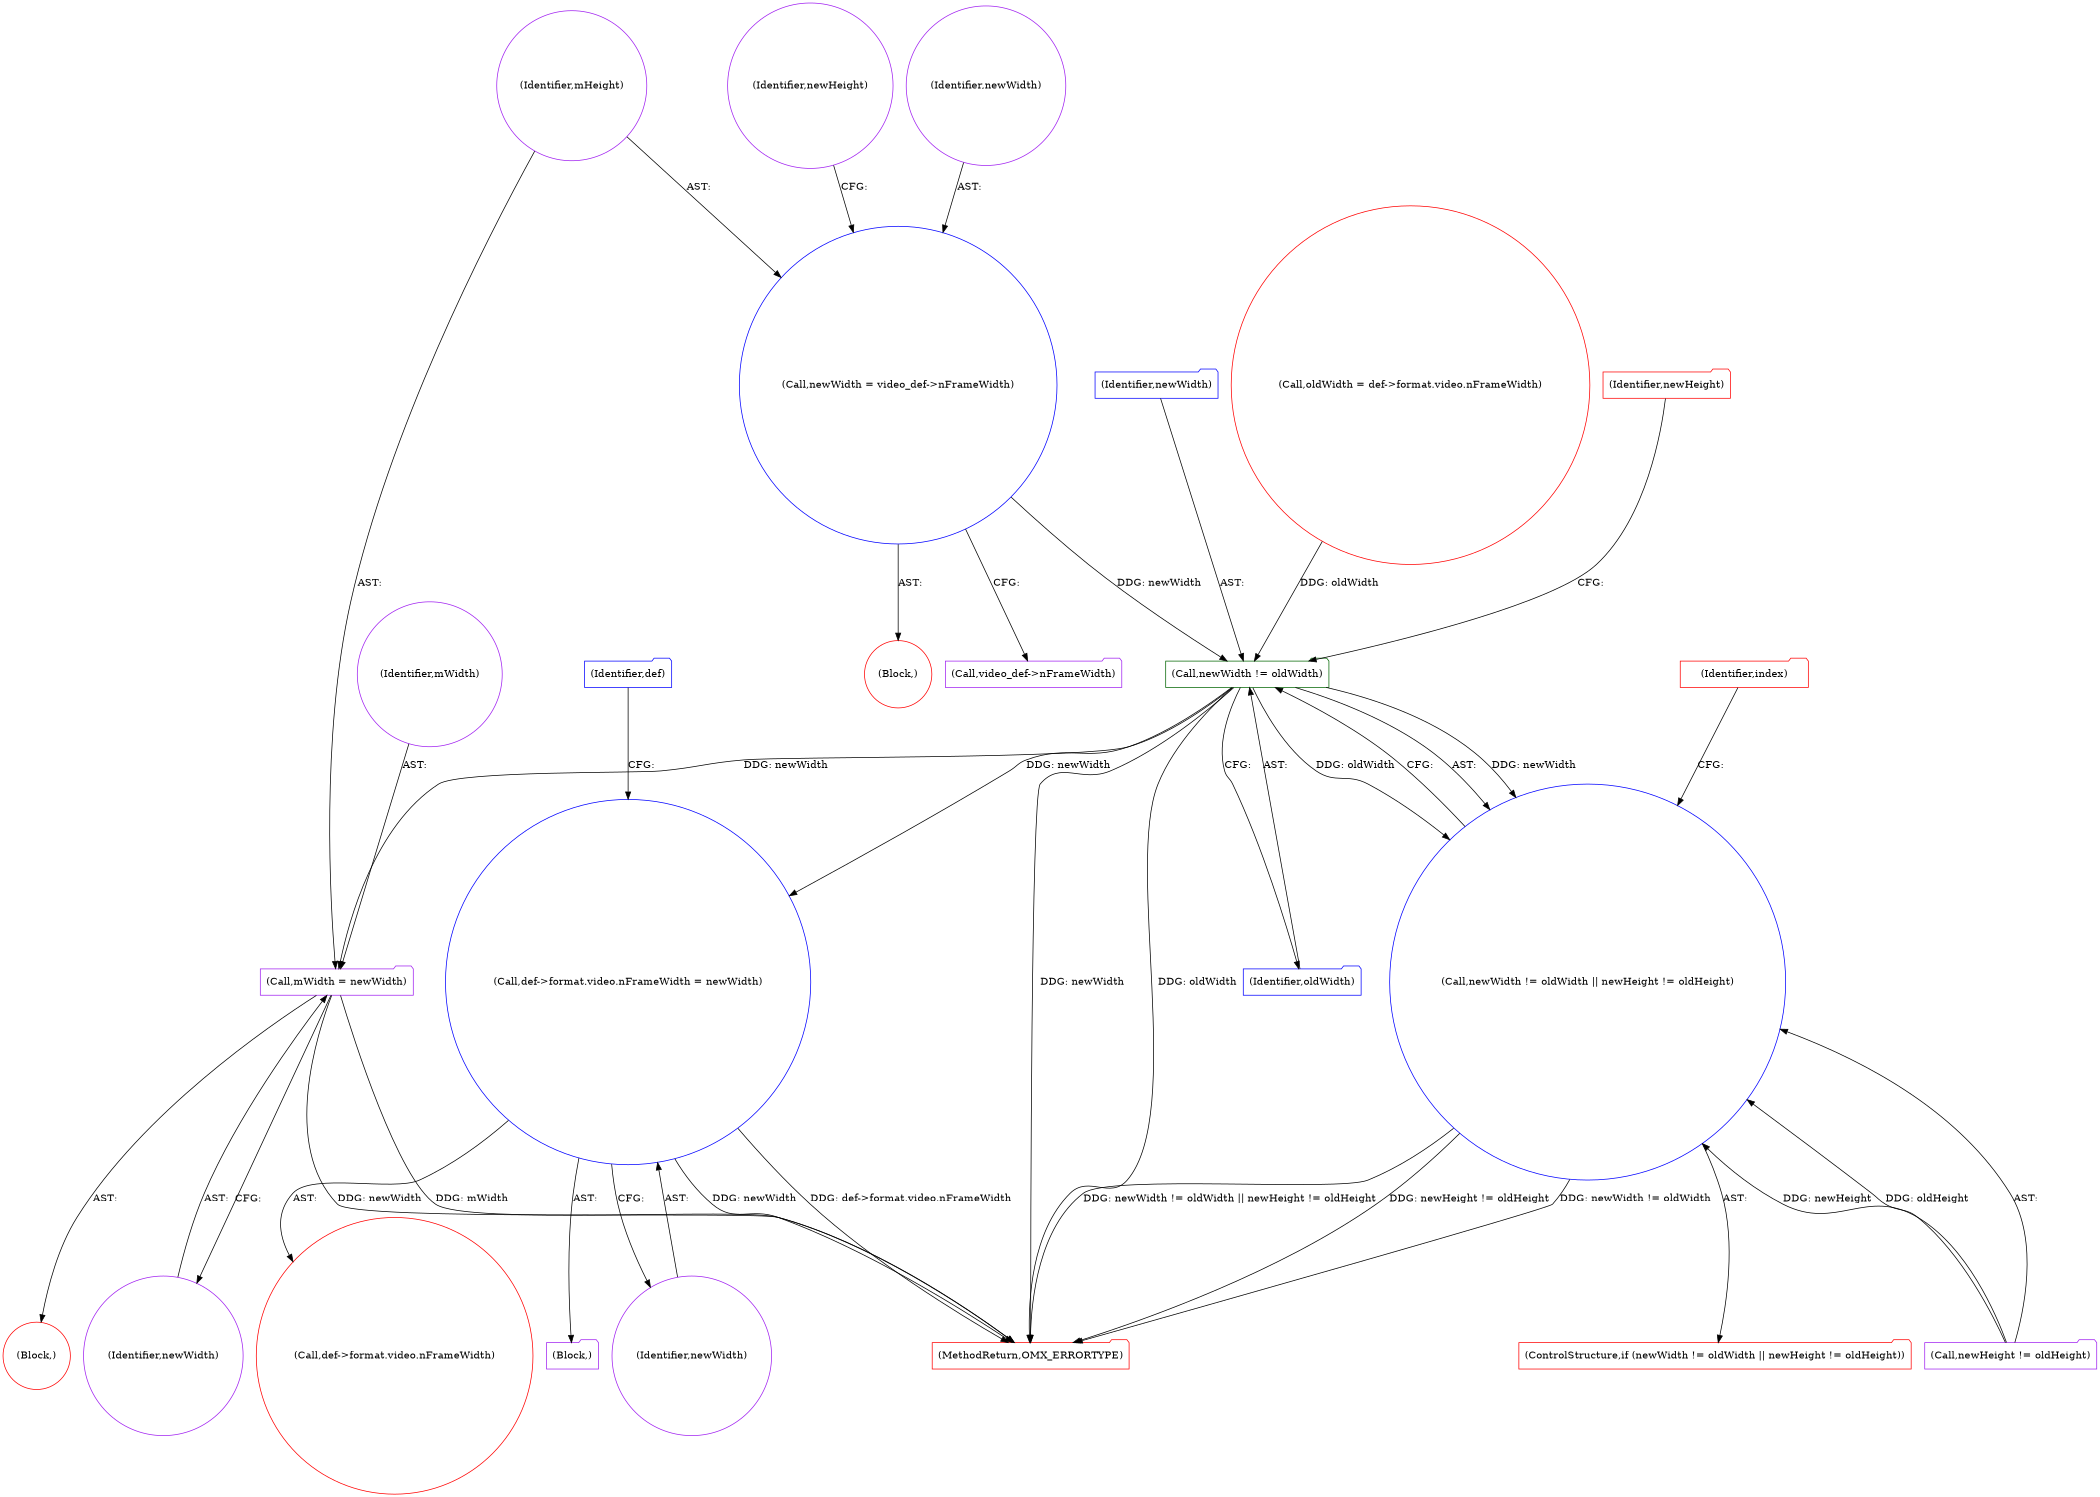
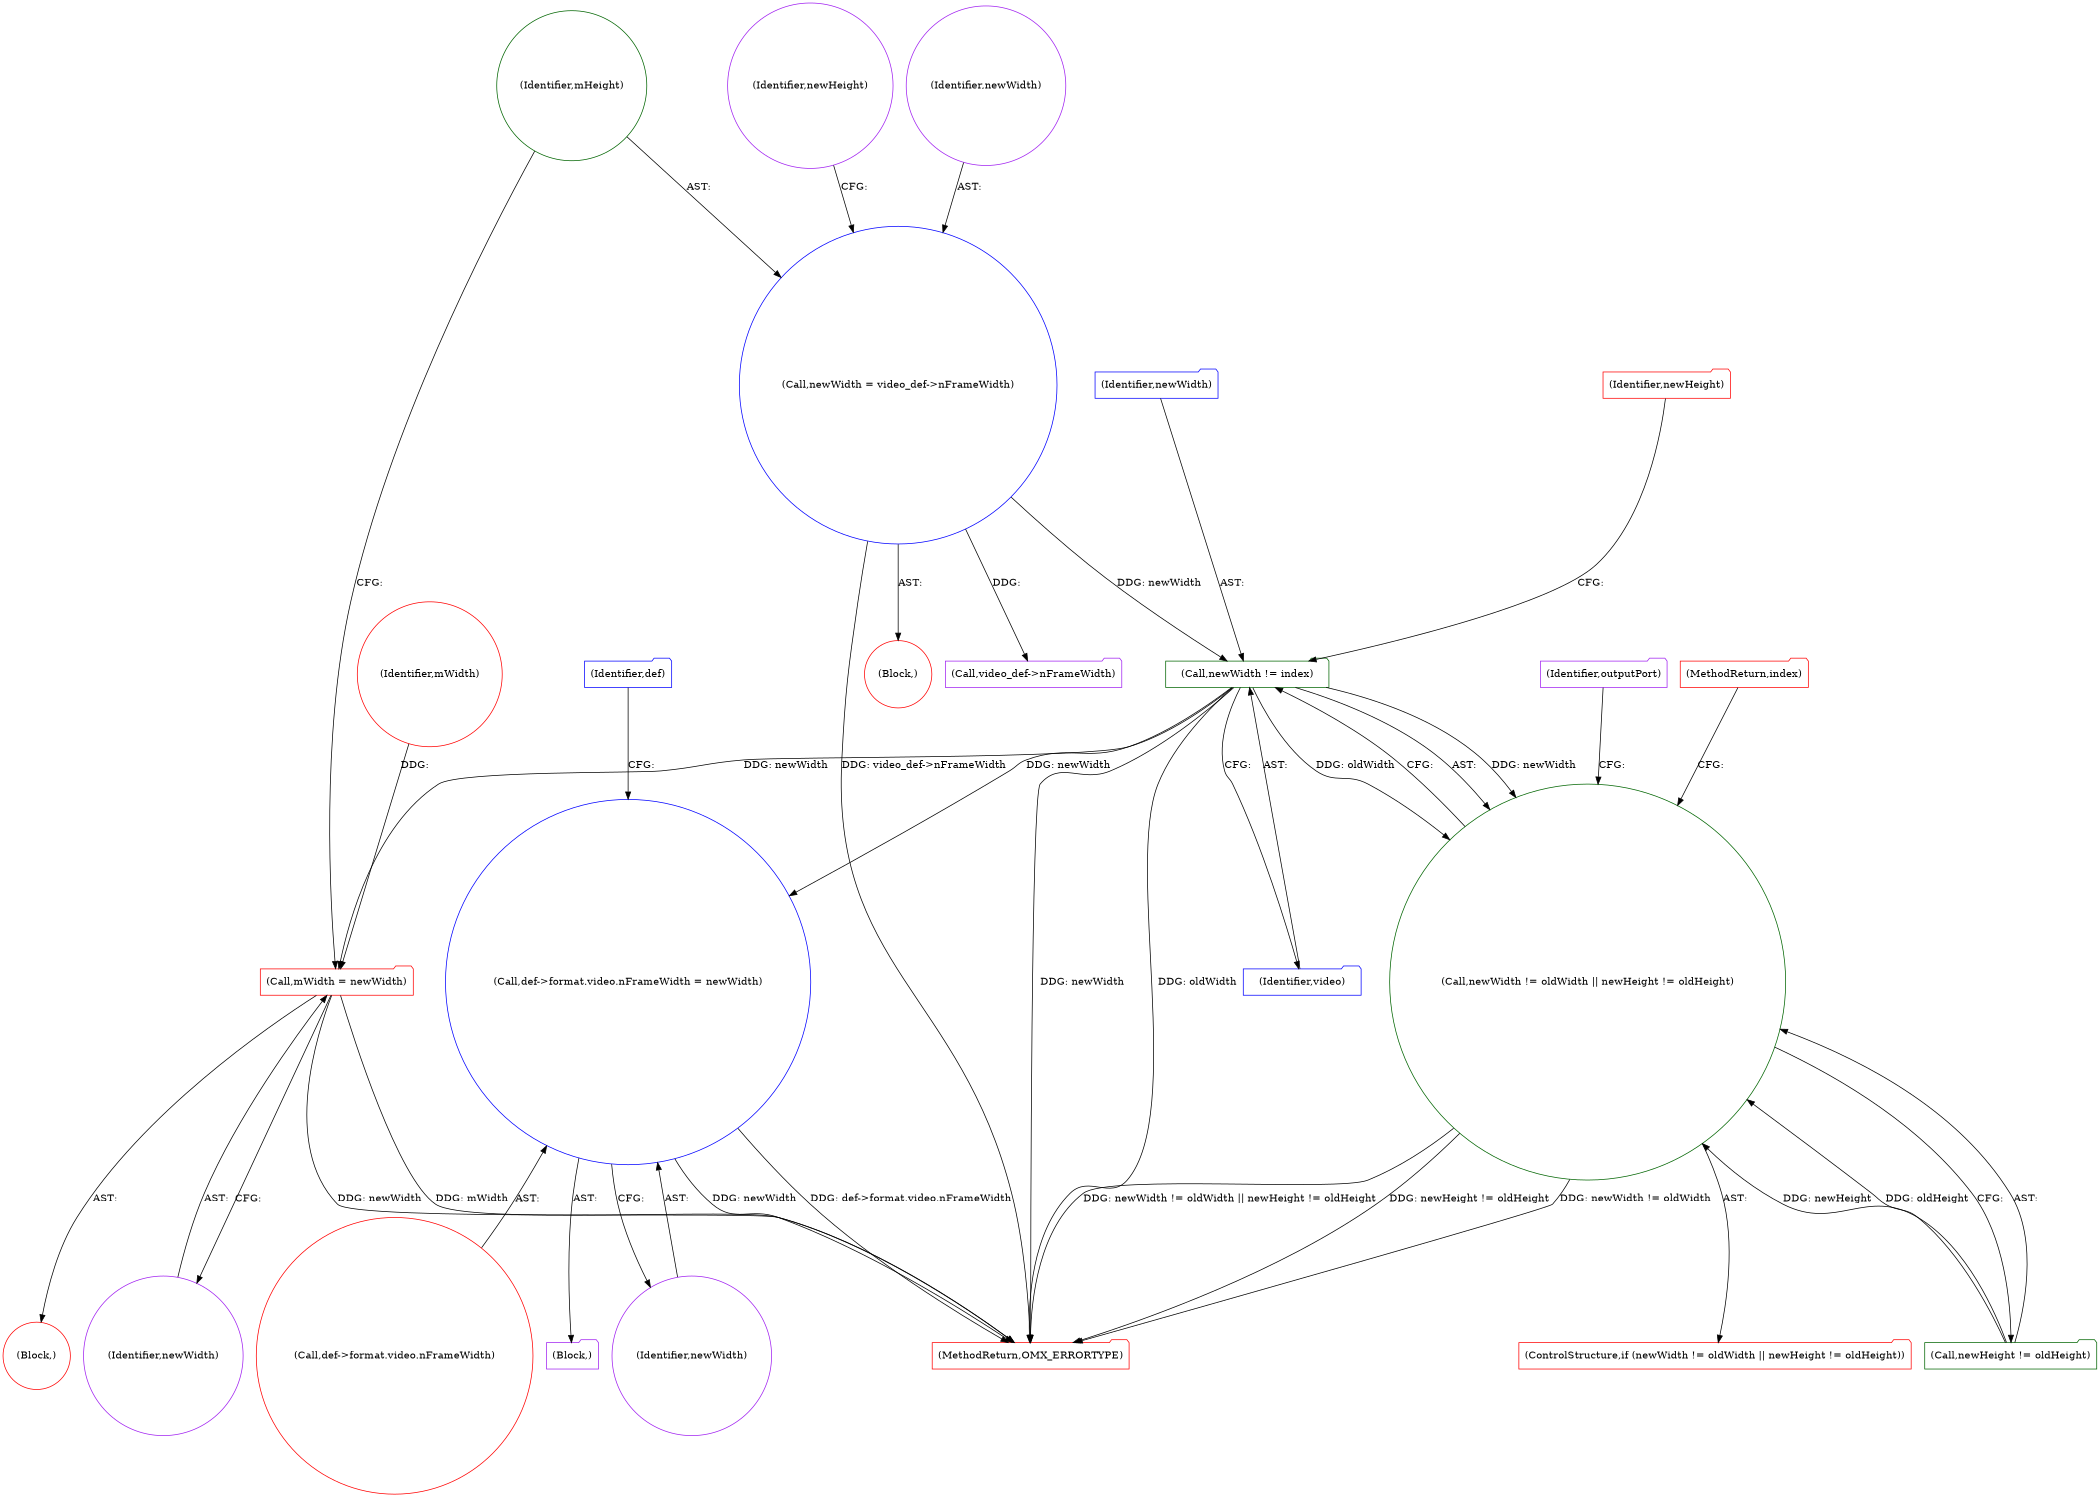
node "(Identifier,mHeight)": color purple -> darkgreen
node "(Call,oldWidth = def->format.video.nFrameWidth)": removed
edge "(Identifier,mHeight)" -> "(Call,mWidth = newWidth)": label "AST: " -> "CFG: "
edge "(Call,newWidth = video_def->nFrameWidth)" -> "(Call,video_def->nFrameWidth)": label "CFG: " -> "DDG: "
node "(Identifier,mWidth)": color purple -> red
node "(Call,newWidth != oldWidth)": label "(Call,newWidth != oldWidth)" -> "(Call,newWidth != index)"
node "(Identifier,outputPort)": added
node "(Identifier,index)": label "(Identifier,index)" -> "(MethodReturn,index)"
edge "(Identifier,mWidth)" -> "(Call,mWidth = newWidth)": label "AST: " -> "DDG: "
edge "(Call,newWidth = video_def->nFrameWidth)" -> "(MethodReturn,OMX_ERRORTYPE)": added, label "DDG: video_def->nFrameWidth"
node "(Call,mWidth = newWidth)": color purple -> red
node "(Identifier,oldWidth)": label "(Identifier,oldWidth)" -> "(Identifier,video)"
node "(Call,newWidth != oldWidth || newHeight != oldHeight)": color blue -> darkgreen
edge "(Call,newWidth != oldWidth || newHeight != oldHeight)" -> "(Call,newHeight != oldHeight)": added, label "CFG:"
edge "(Call,def->format.video.nFrameWidth = newWidth)" -> "(Call,def->format.video.nFrameWidth)": reversed
node "(Call,newHeight != oldHeight)": color purple -> darkgreen
